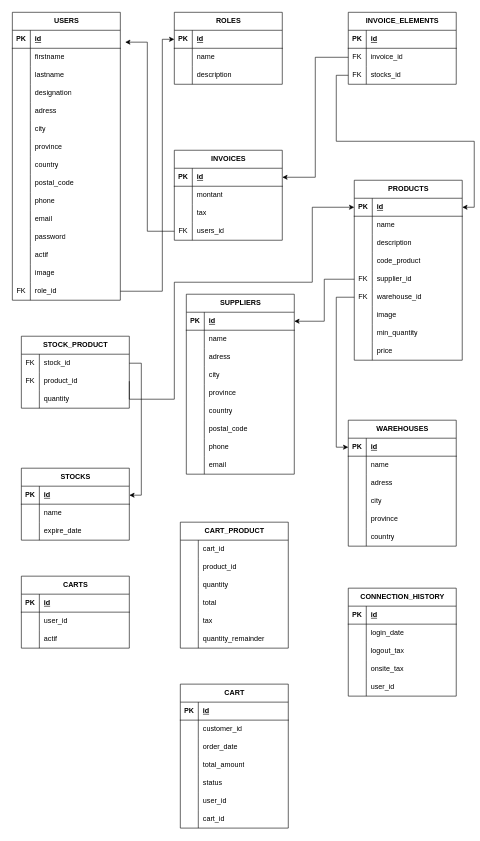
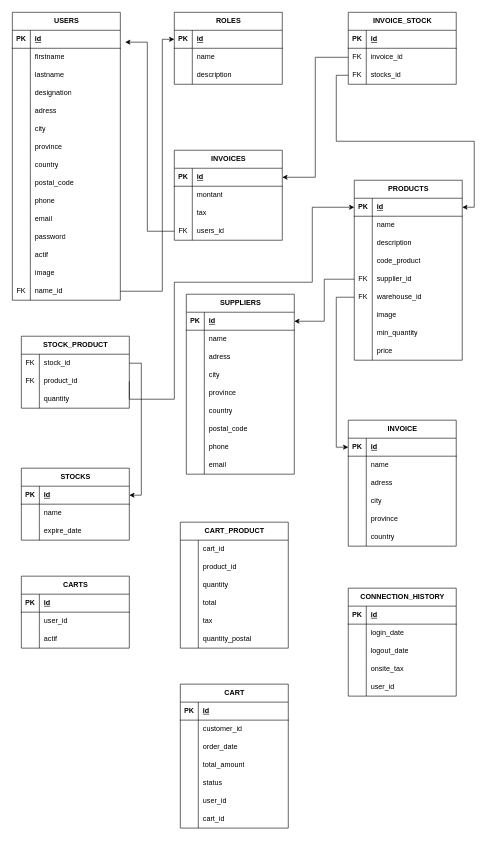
node "INVOICE_ELEMENTS": label "INVOICE_ELEMENTS" -> "INVOICE_STOCK"
node "role_id": label "role_id" -> "name_id"
node "WAREHOUSES": label "WAREHOUSES" -> "INVOICE"
node "quantity_remainder": label "quantity_remainder" -> "quantity_postal"
node "logout_tax": label "logout_tax" -> "logout_date"
